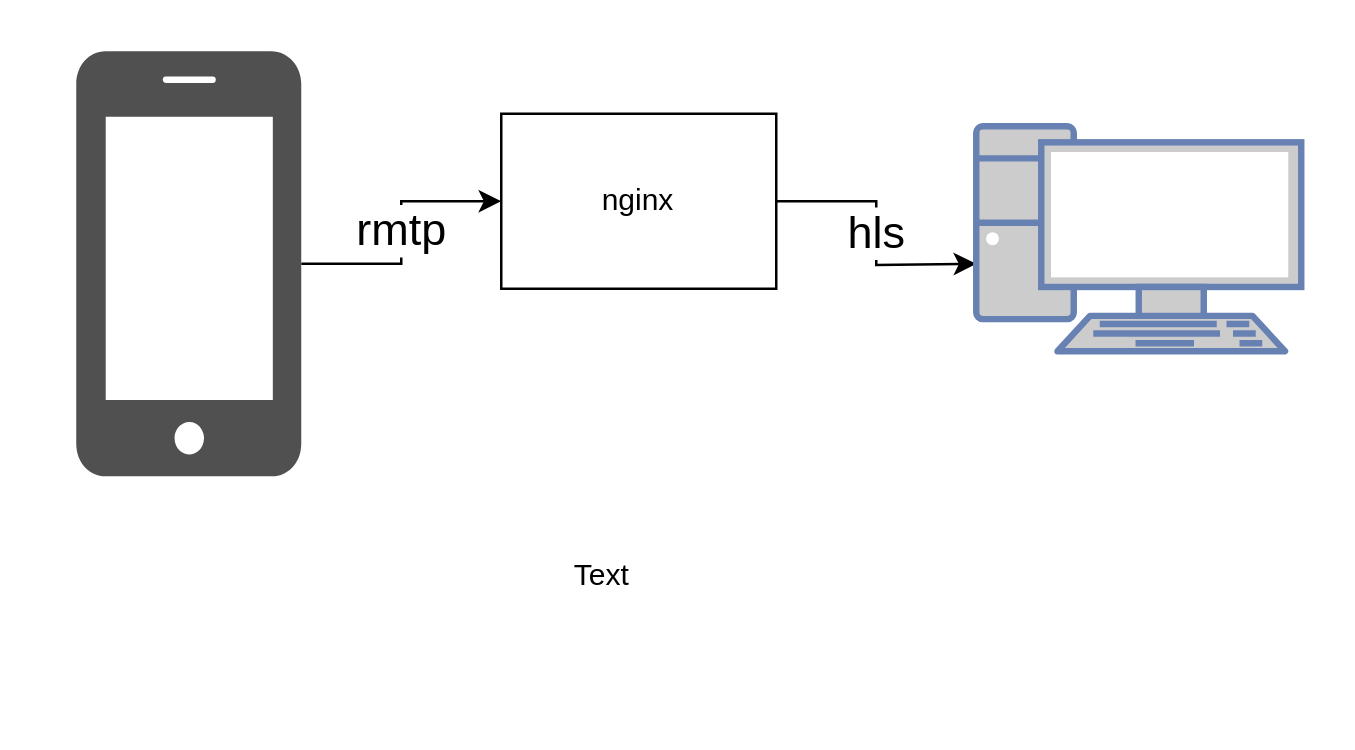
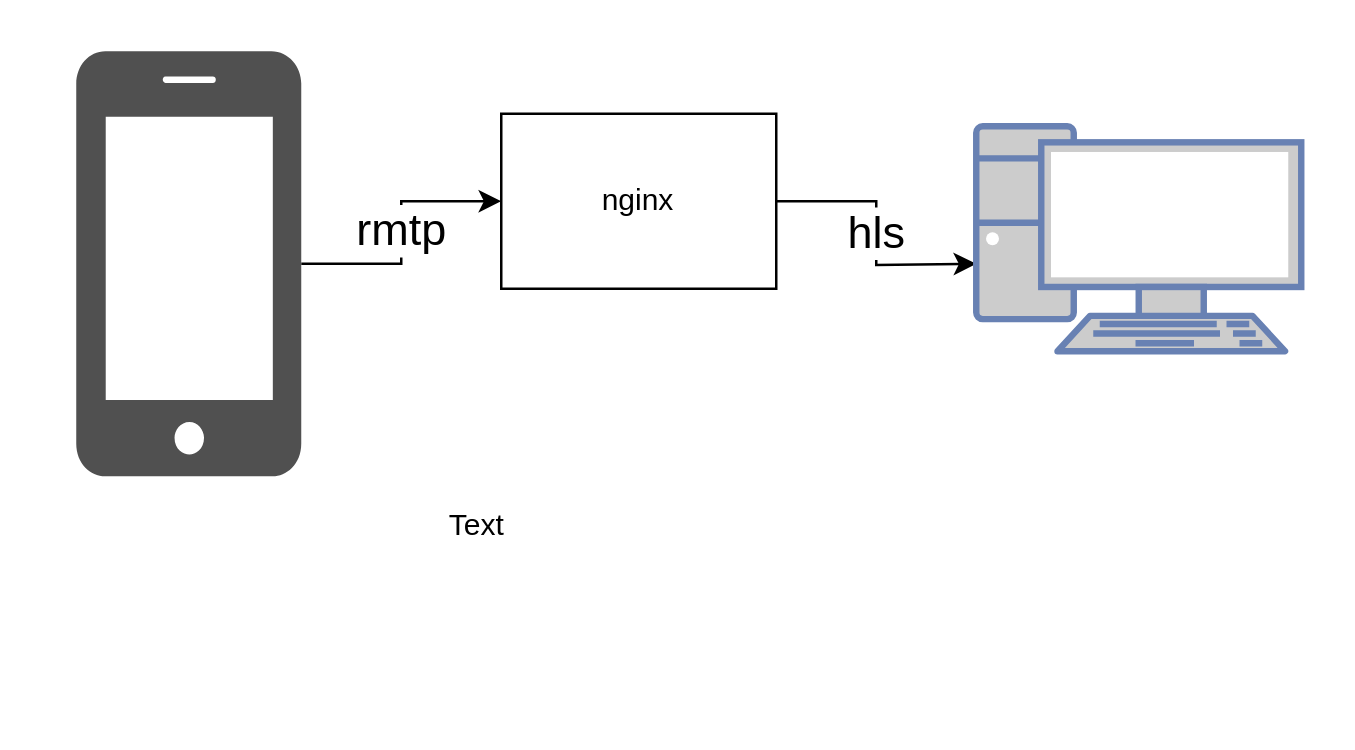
node "Text": moved (601, 576) -> (476, 526)
